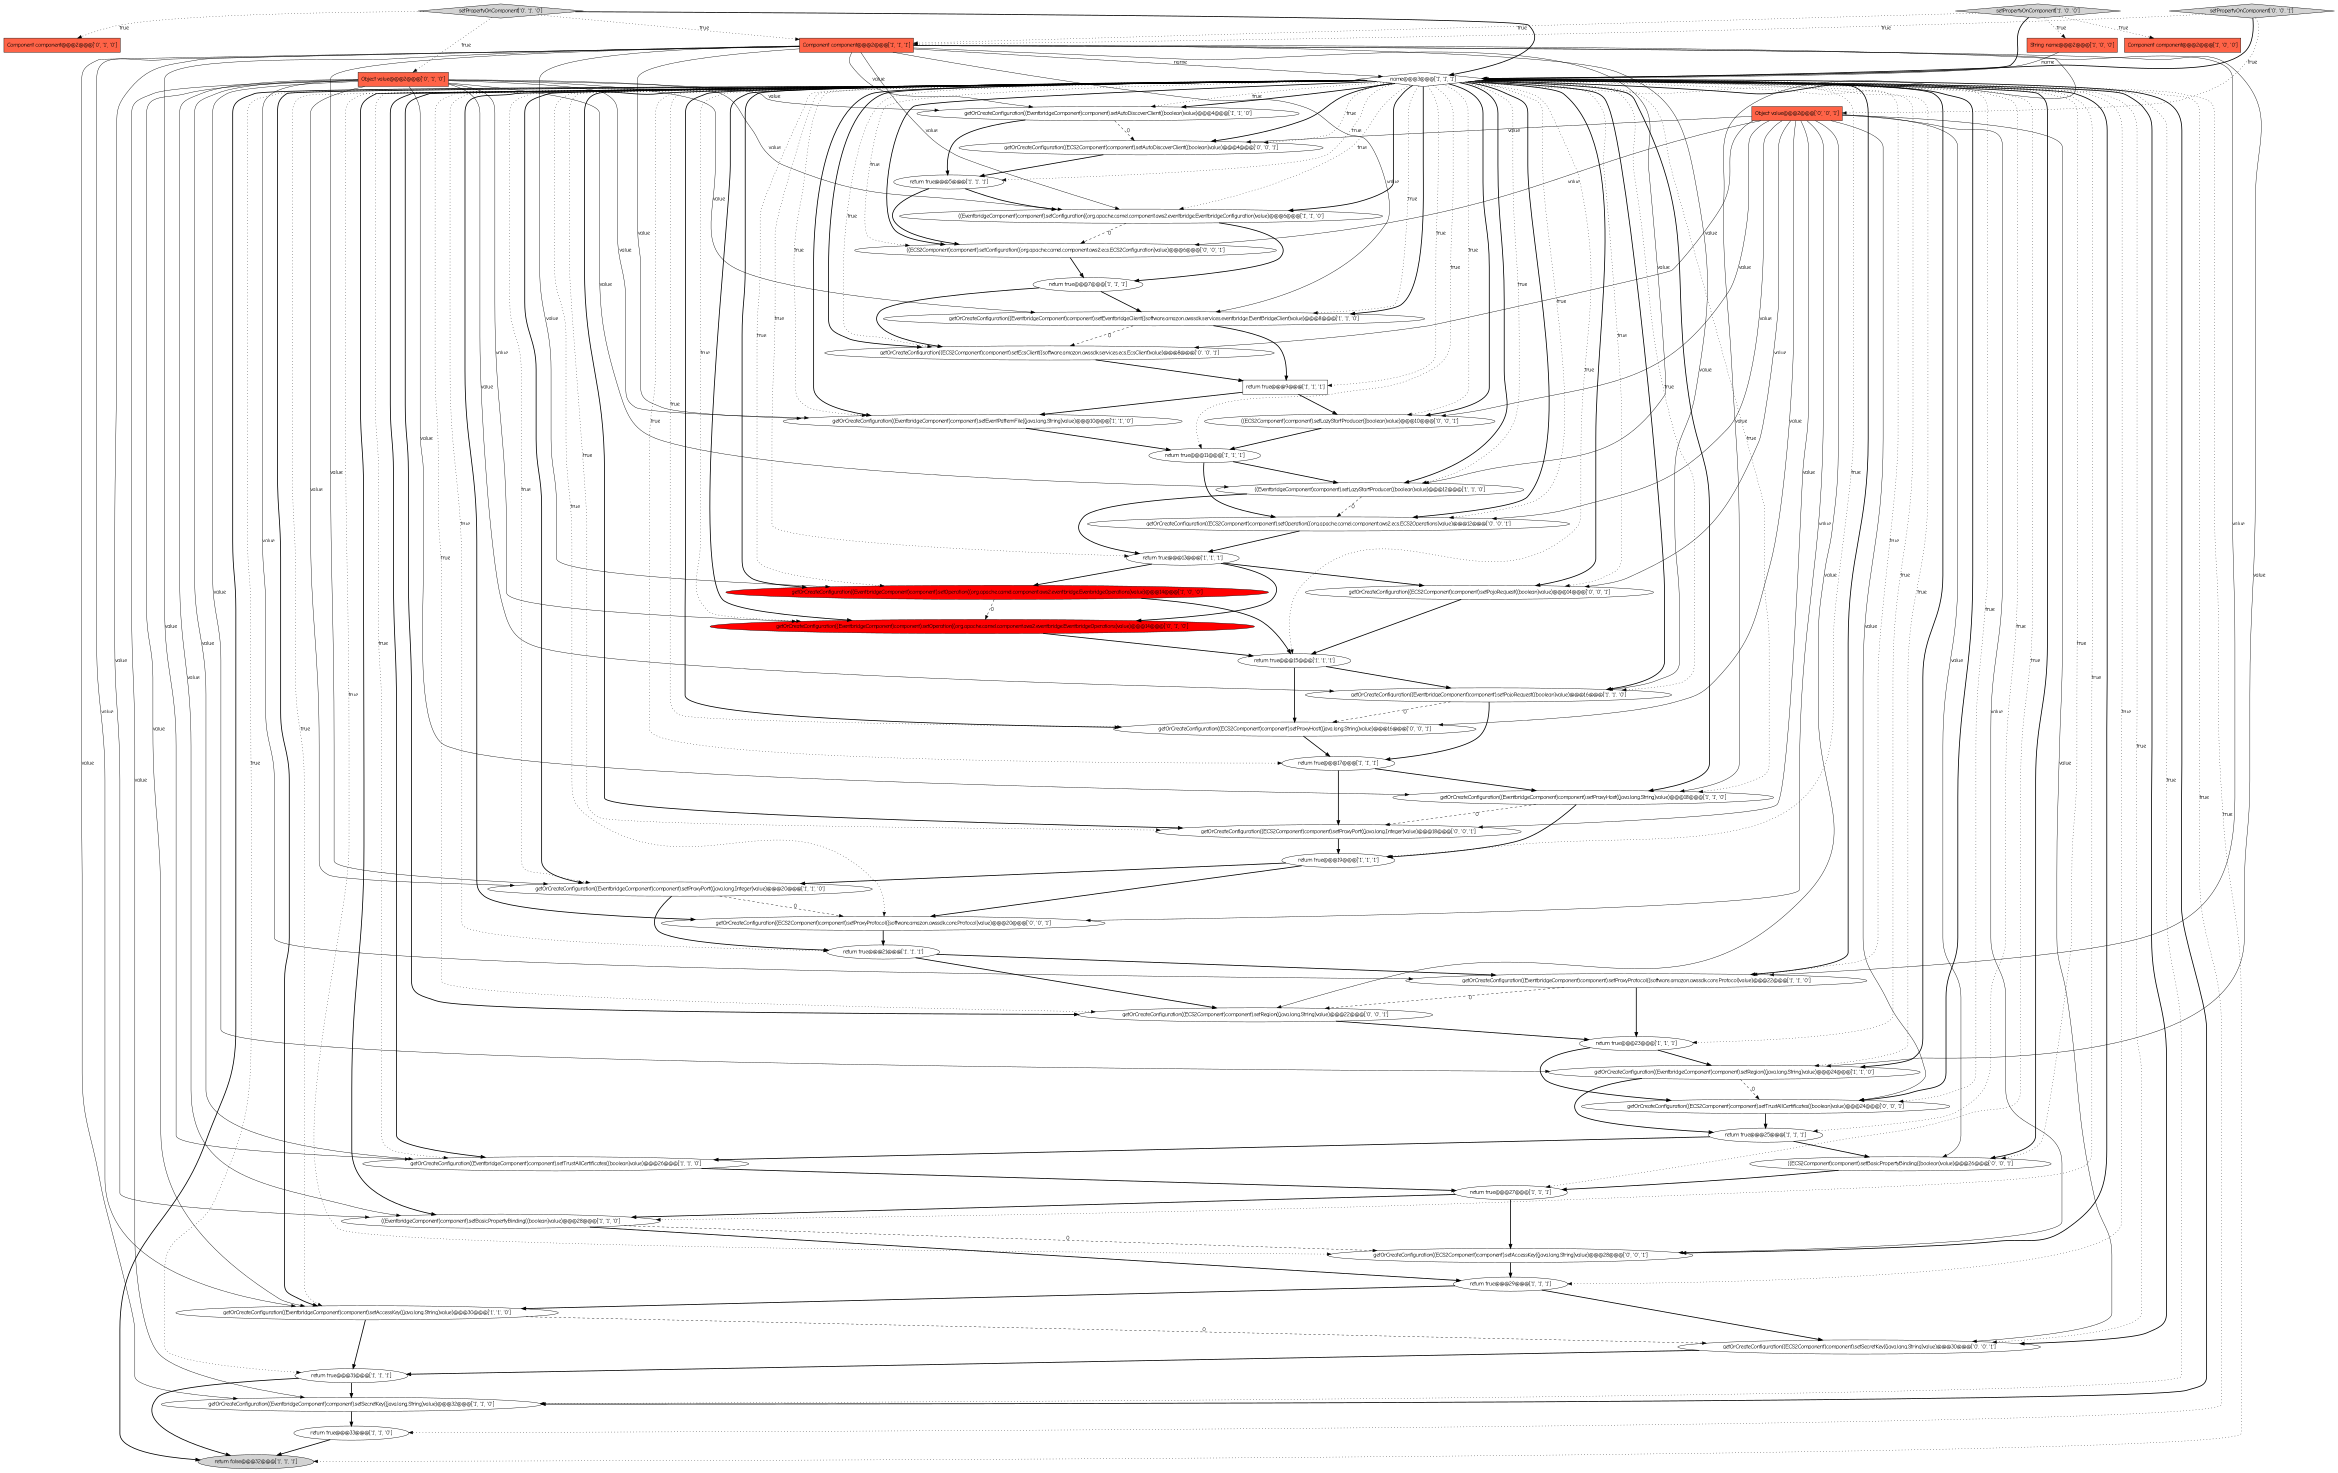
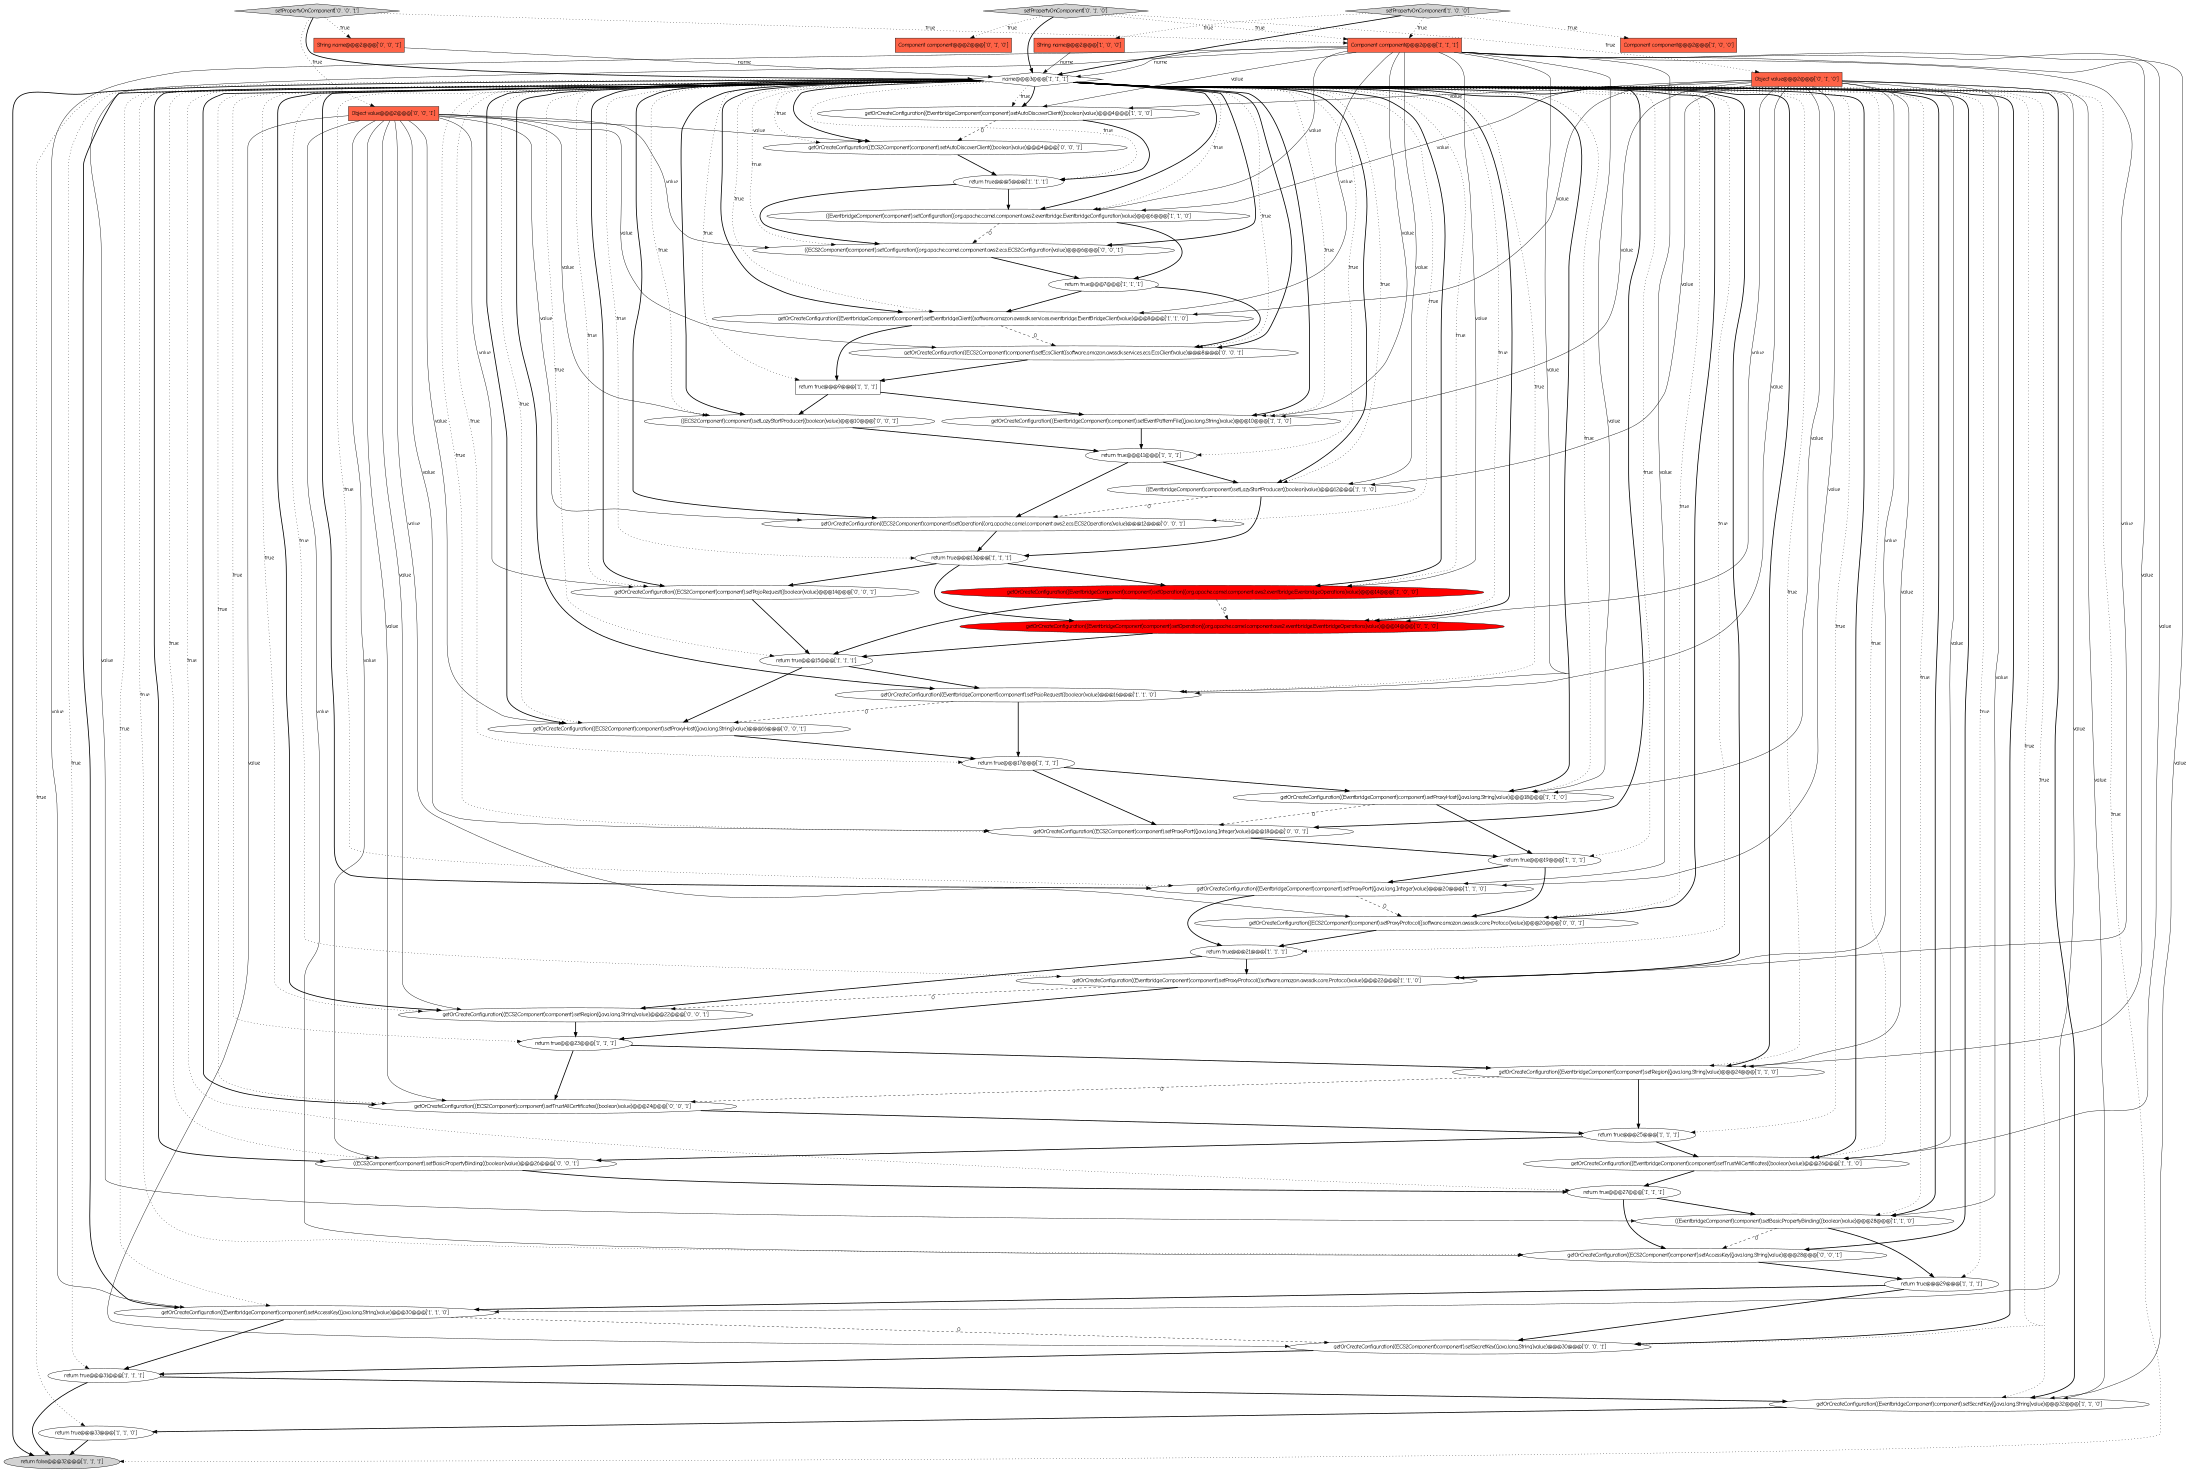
node "String name@@@2@@@['0', '0', '1']": added
